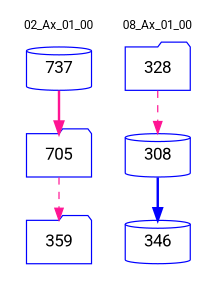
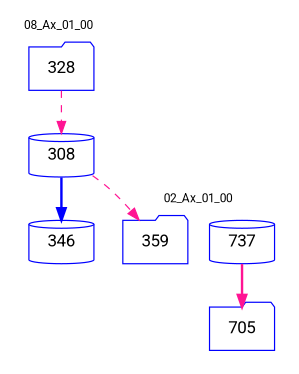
edge "705" -> "359": now "308" -> "359"
